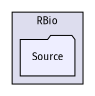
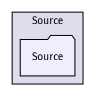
cluster "RBio": label "RBio" -> "Source"
